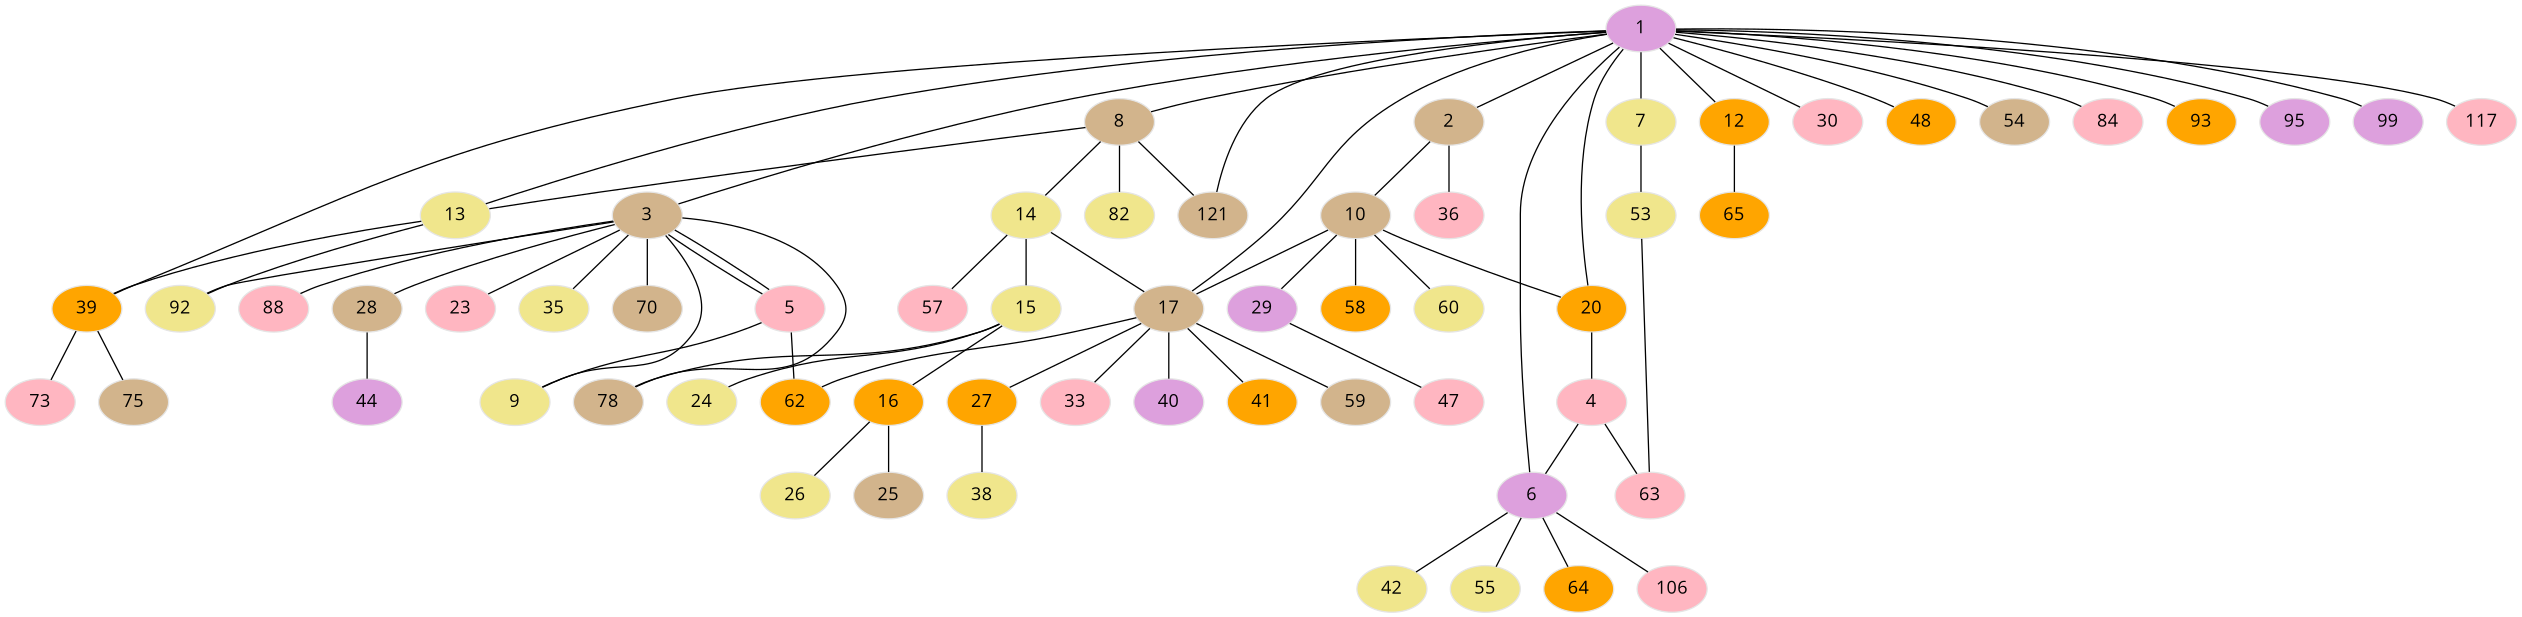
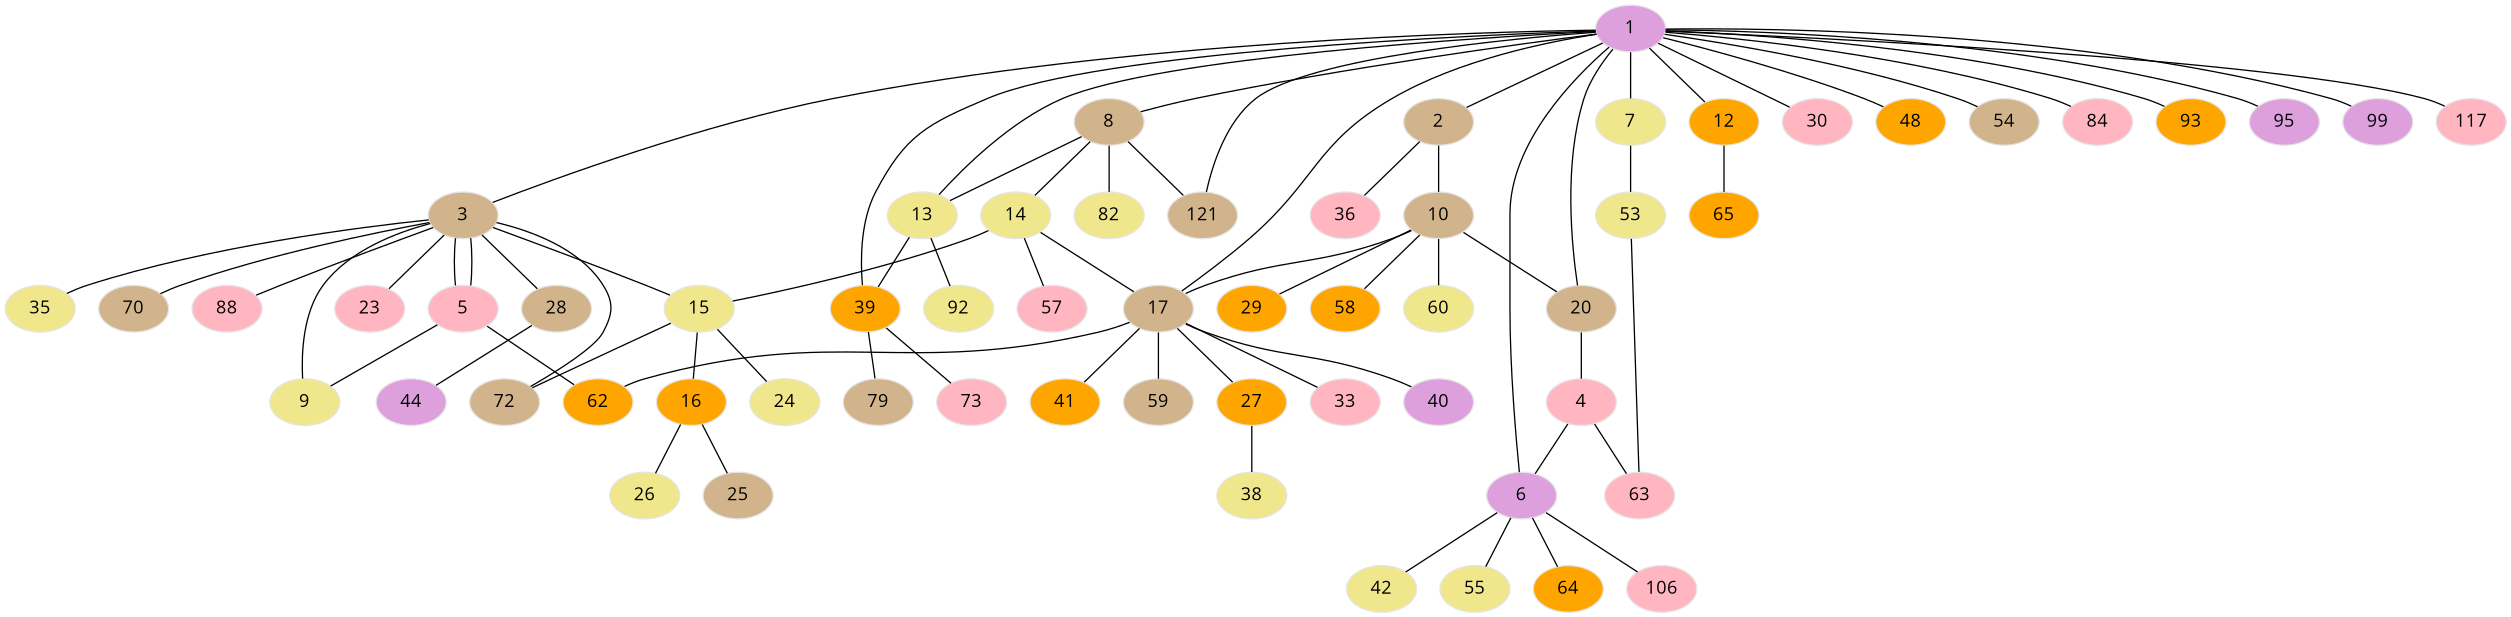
edge "3" -- "92": now "3" -- "15"
node "29": fillcolor plum -> orange
node "20": fillcolor orange -> tan
node "75": label "75" -> "79"
node "78": label "78" -> "72"
node "47": removed
